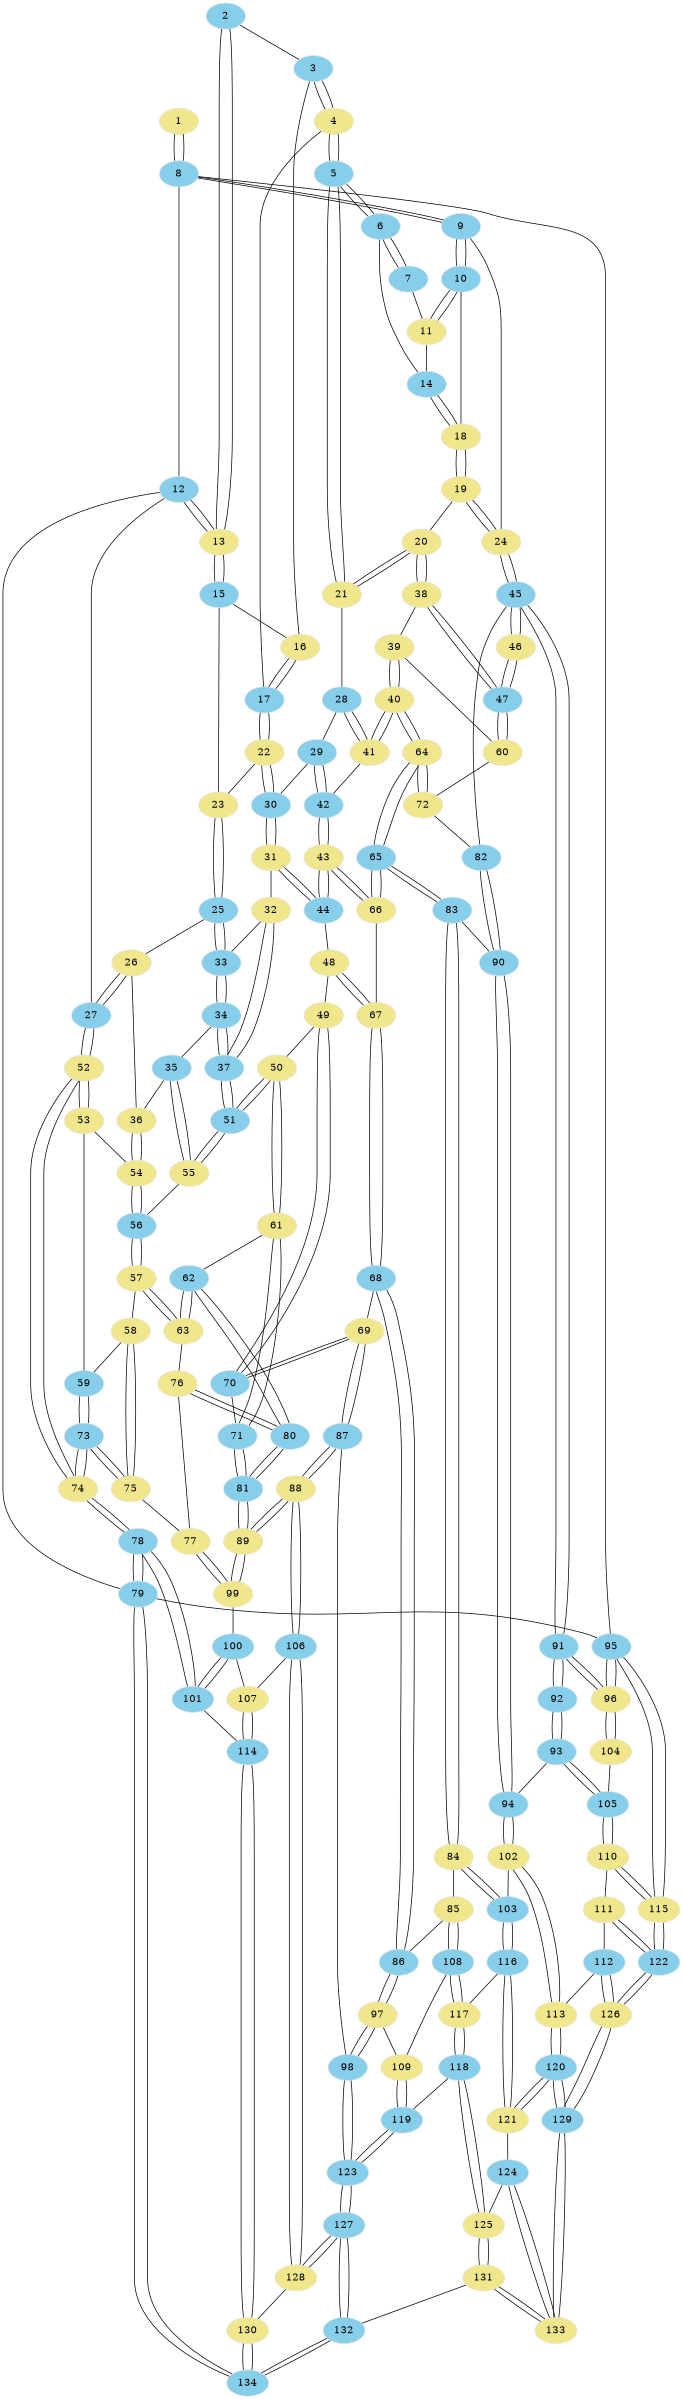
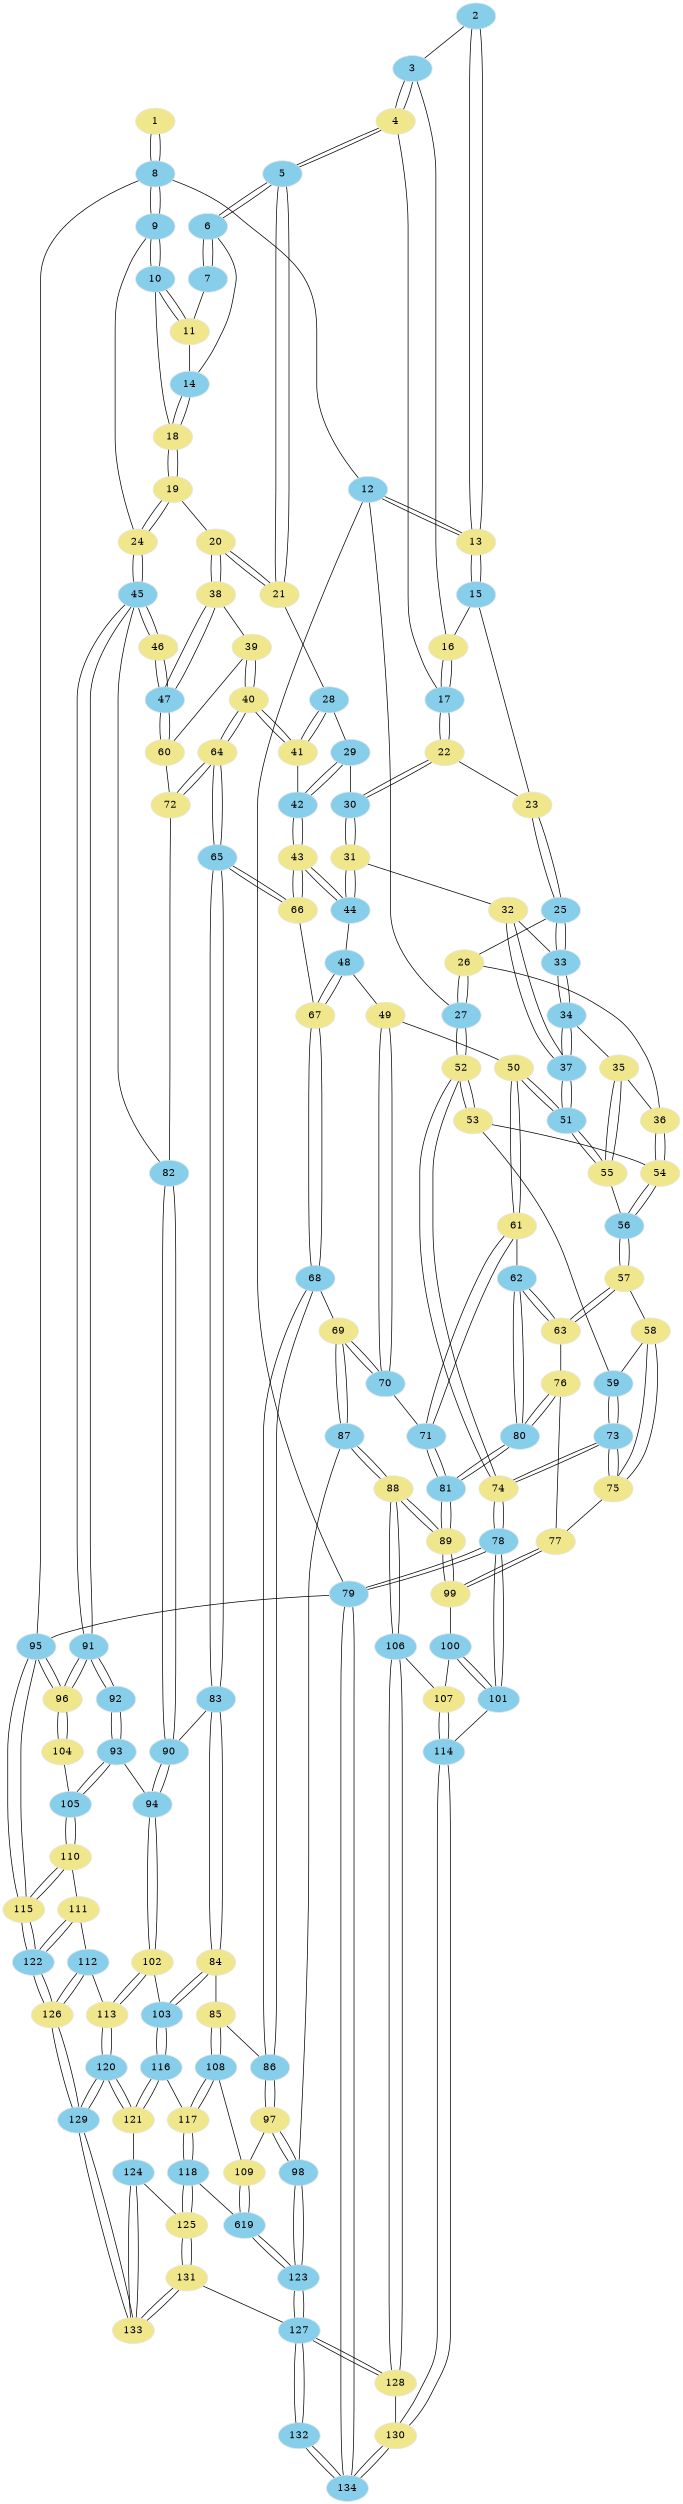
node "48": fillcolor khaki -> skyblue
node "35": fillcolor skyblue -> khaki
node "119": label "119" -> "619"
edge "131" -- "132": now "131" -- "127"
